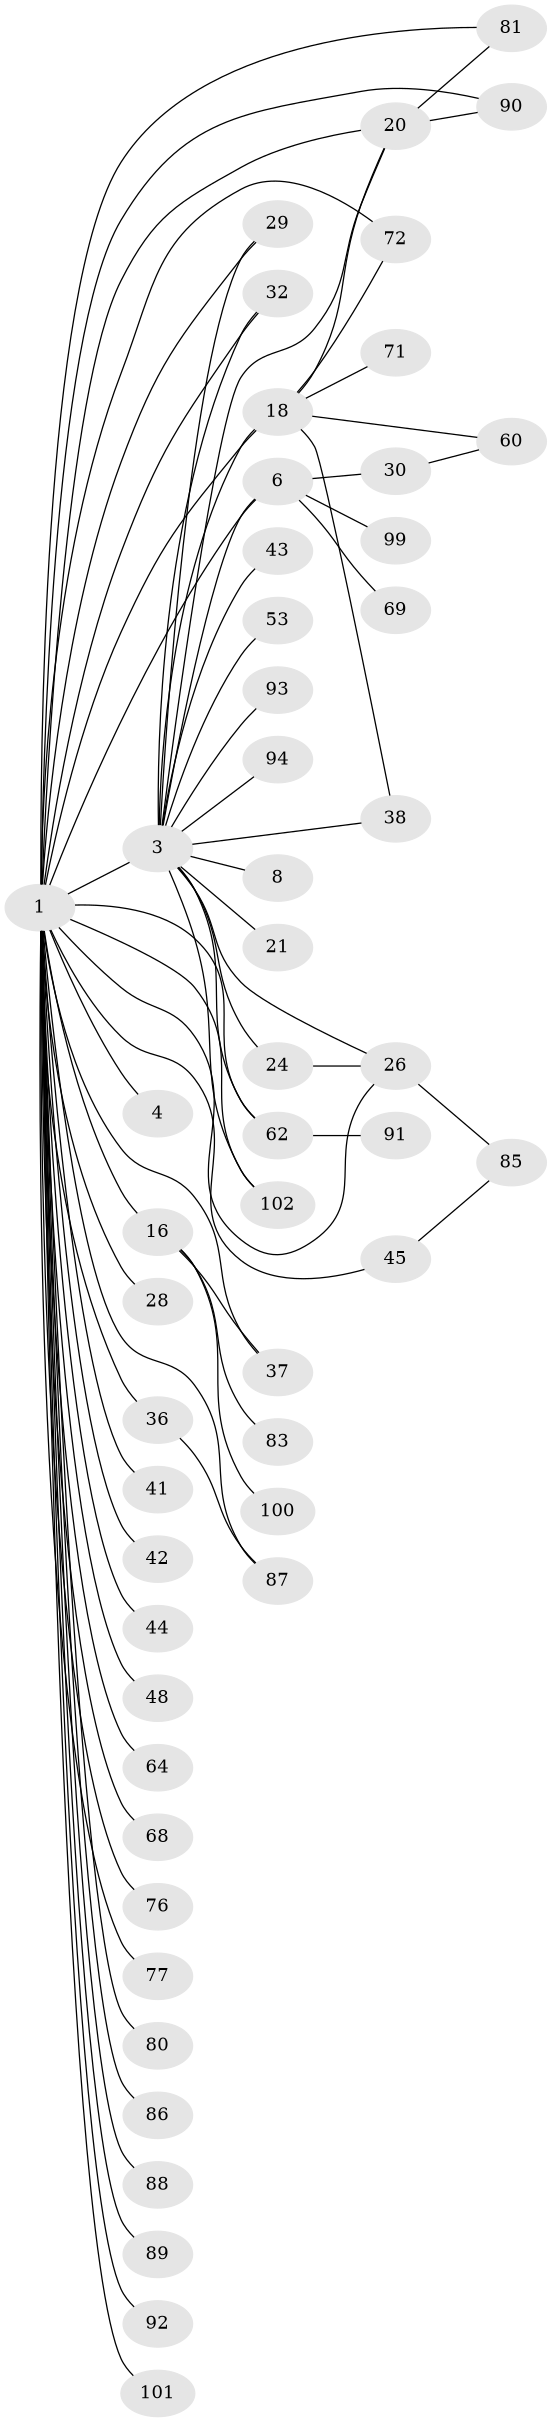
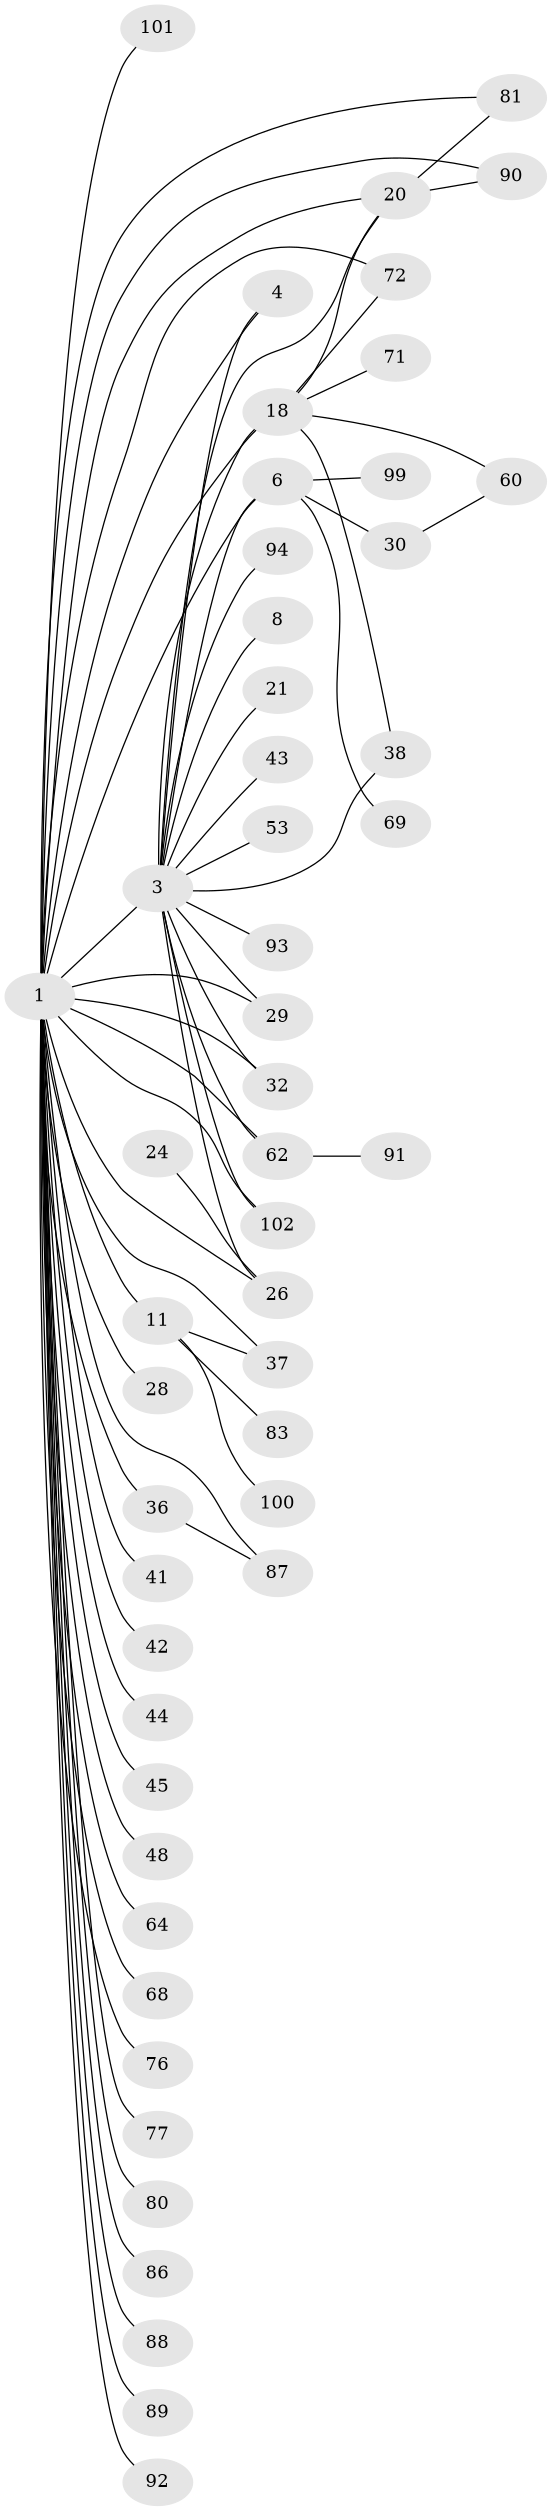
edge "3" -- "24": now "3" -- "4"
node "85": removed
node "16": label "16" -> "11"
